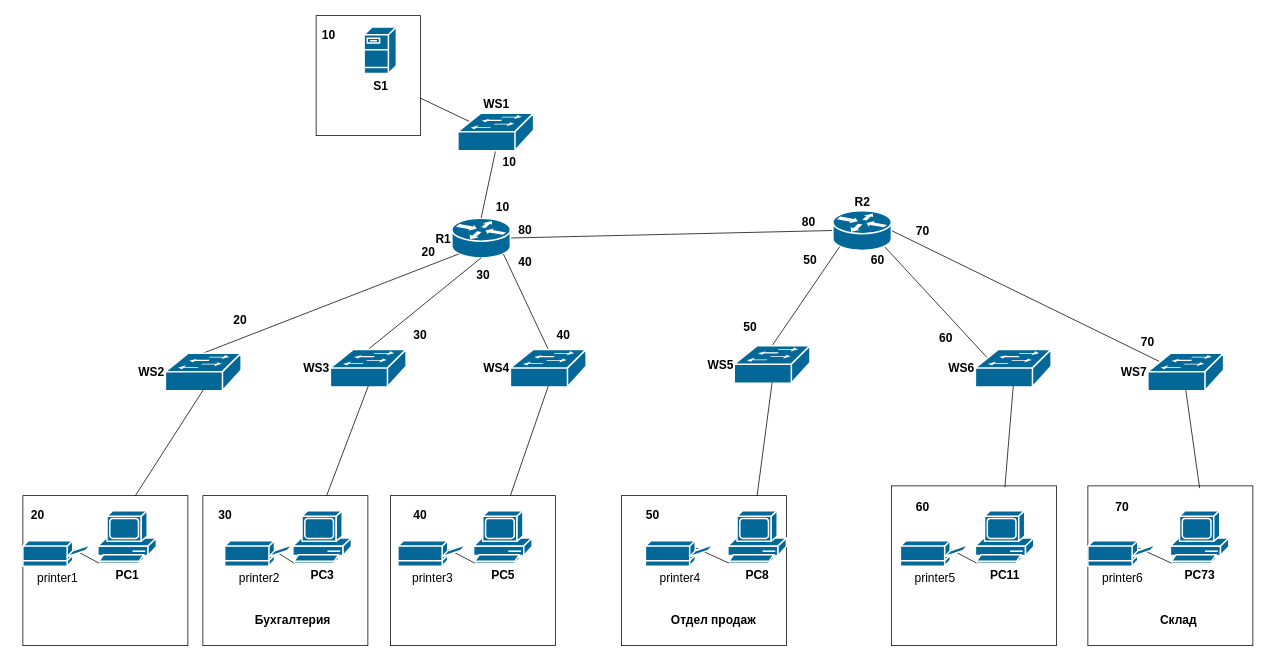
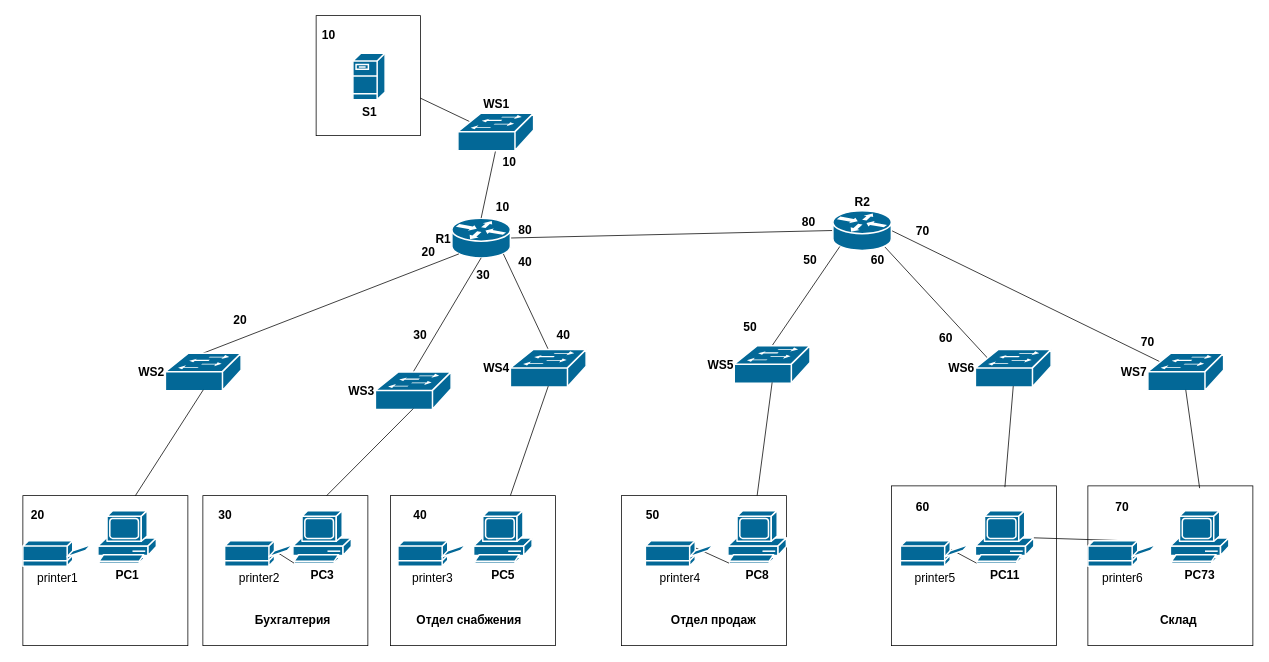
node "S1": moved (380, 50) -> (369, 76)
node "WS3": moved (368, 368) -> (413, 390)
edge "PC73" -- "printer6": now "PC11" -- "printer6"
edge "PC1" -- "printer1": removed
edge "PC5" -- "printer3": removed
node "Отдел снабжения": added
